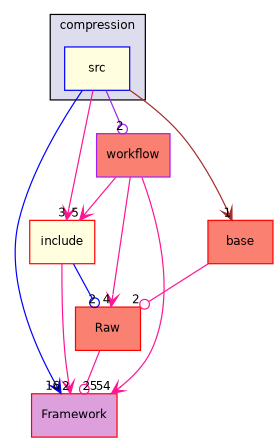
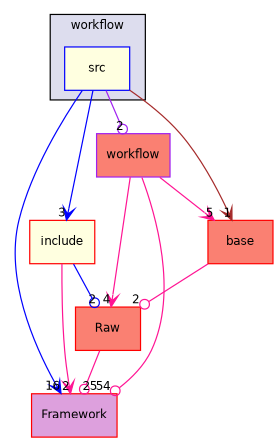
cluster "compression": label "compression" -> "workflow"
edge "src" -> "include": color deeppink -> blue
edge "workflow" -> "include": now "workflow" -> "base"
edge "workflow" -> "Framework": arrowhead vee -> odot
